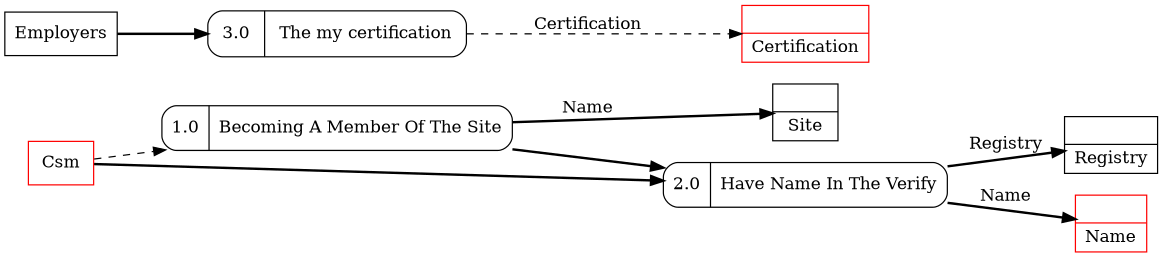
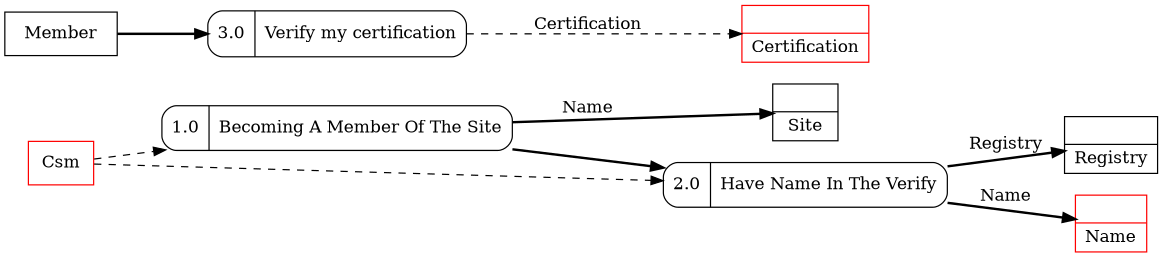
node "3.0": text "The my certification" -> "Verify my certification"
node "Employers": label "Employers" -> "Member"
edge "Csm" -> "2.0": style bold -> dashed
